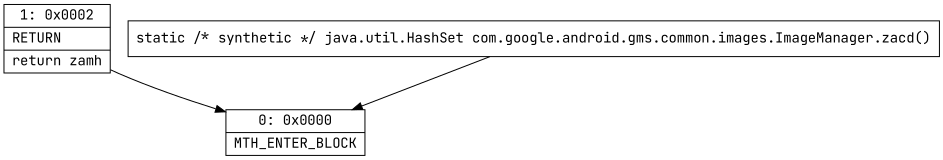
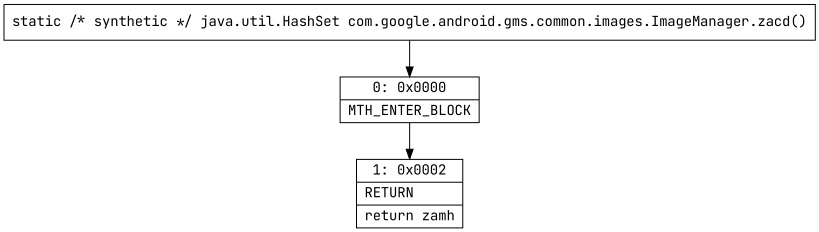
edge "1: 0x0002" -> "0: 0x0000": reversed
